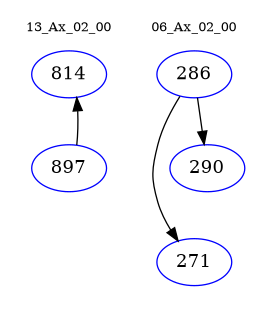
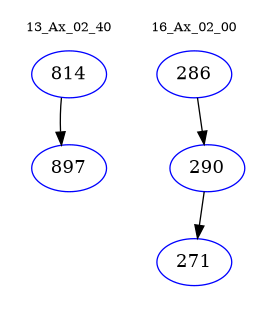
cluster "13_Ax_02_00": label "13_Ax_02_00" -> "13_Ax_02_40"
cluster "06_Ax_02_00": label "06_Ax_02_00" -> "16_Ax_02_00"
edge "897" -> "814": reversed
edge "286" -> "271": now "290" -> "271"
